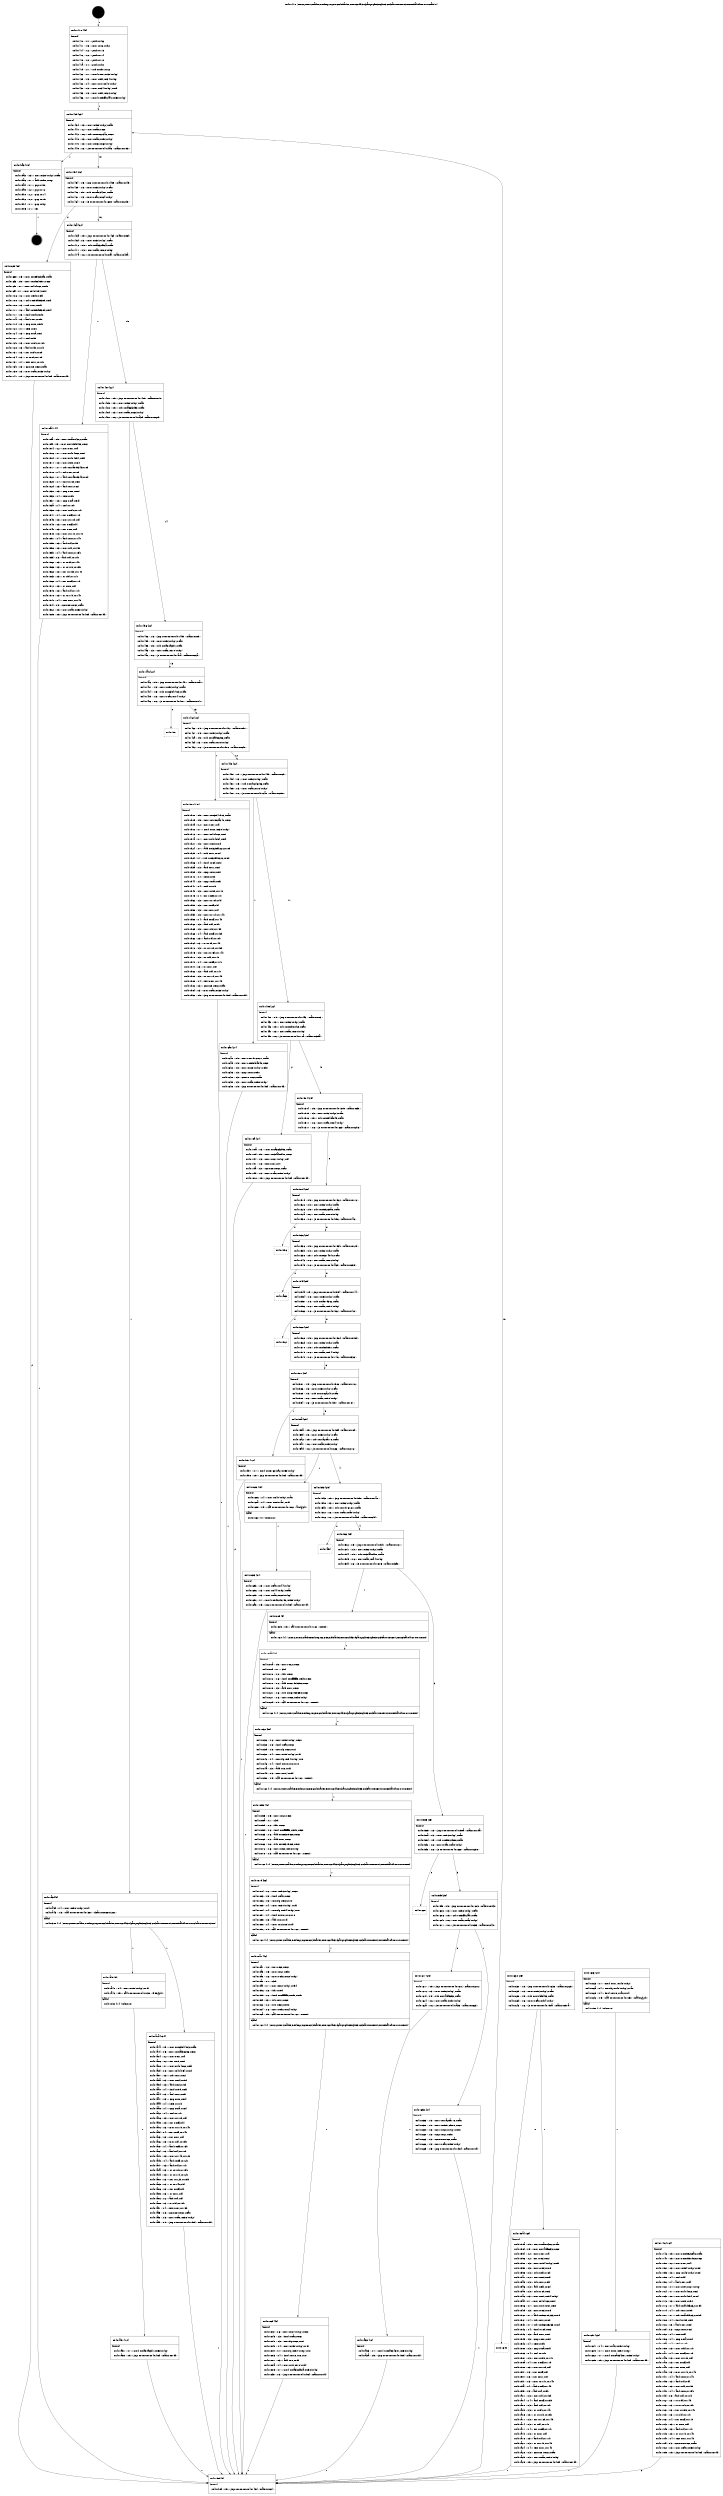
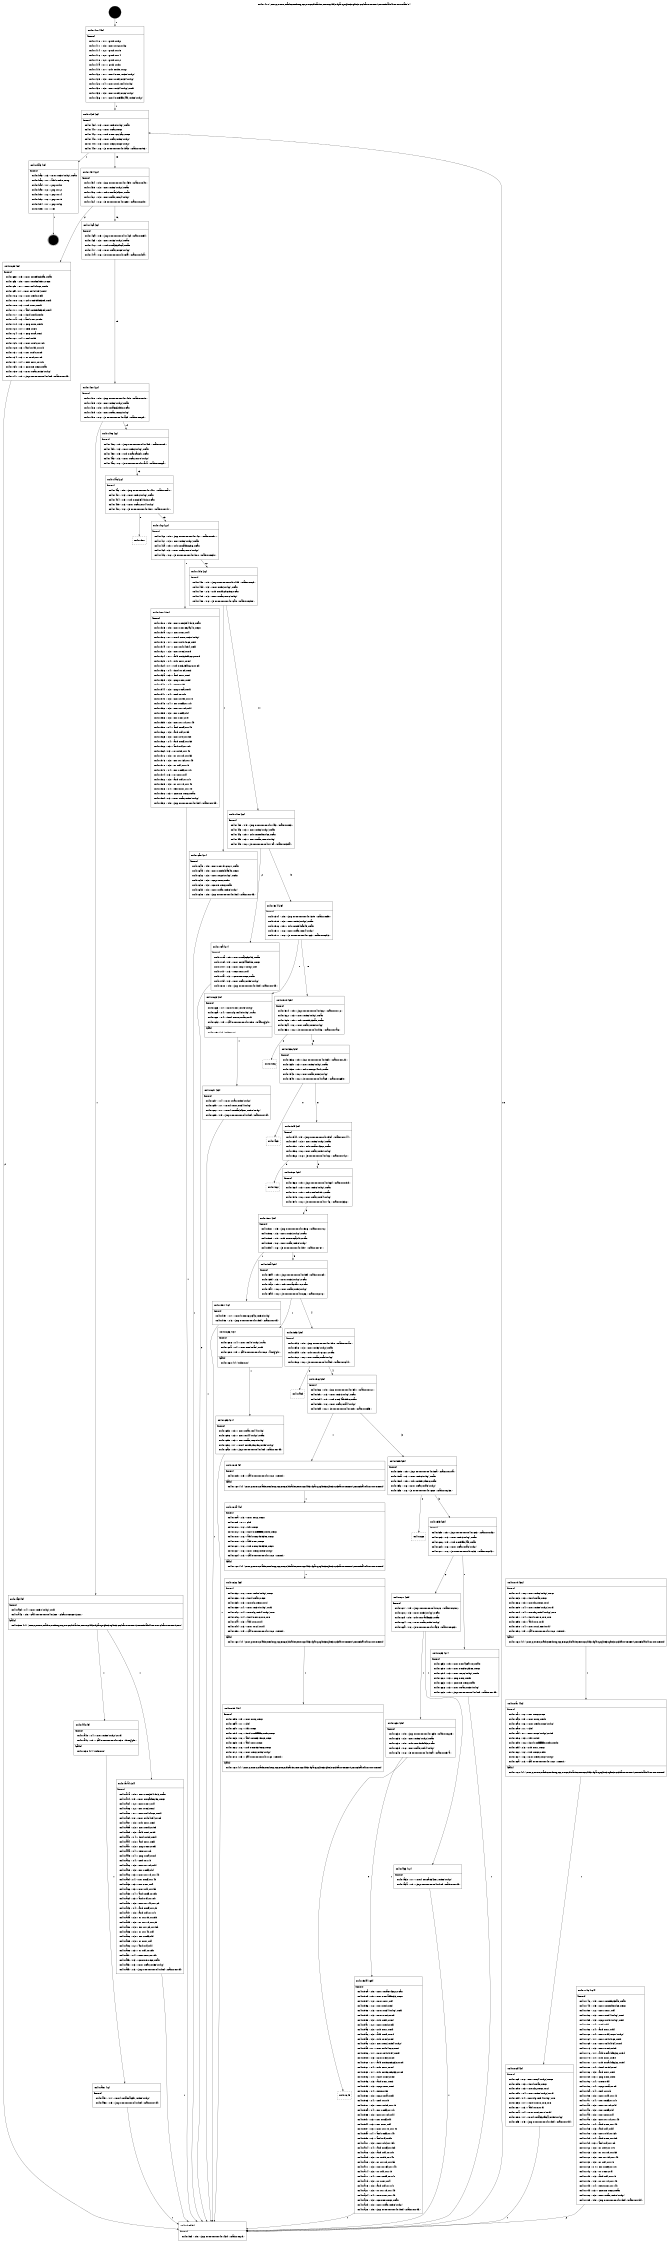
node "0x4018fa [144]": removed
edge "0x401504 [25]" -> "0x4016c3 [20]": added, label "1"
edge "0x401617 [25]" -> "0x401630 [25]": added, label "1"
edge "0x401855 [40]" -> "0x40187d [36]": removed, label "1"
